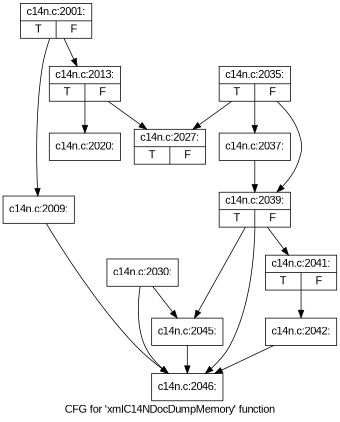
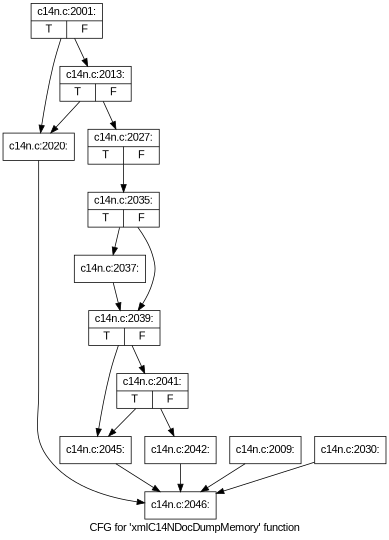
edge "c14n.c:2001:" -> "c14n.c:2009:": now "c14n.c:2001:" -> "c14n.c:2020:"
edge "c14n.c:2035:" -> "c14n.c:2027:": reversed
edge "c14n.c:2030:" -> "c14n.c:2045:": now "c14n.c:2041:" -> "c14n.c:2045:"
edge "c14n.c:2039:" -> "c14n.c:2046:": now "c14n.c:2020:" -> "c14n.c:2046:"
